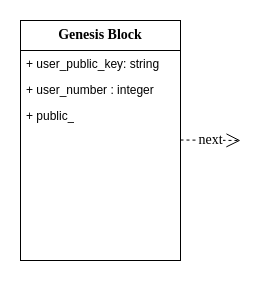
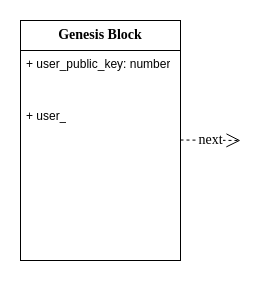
node "+ user_public_key: string": label "+ user_public_key: string" -> "+ user_public_key: number"
node "+ user_number : integer": removed
node "+ public_": label "+ public_" -> "+ user_"
